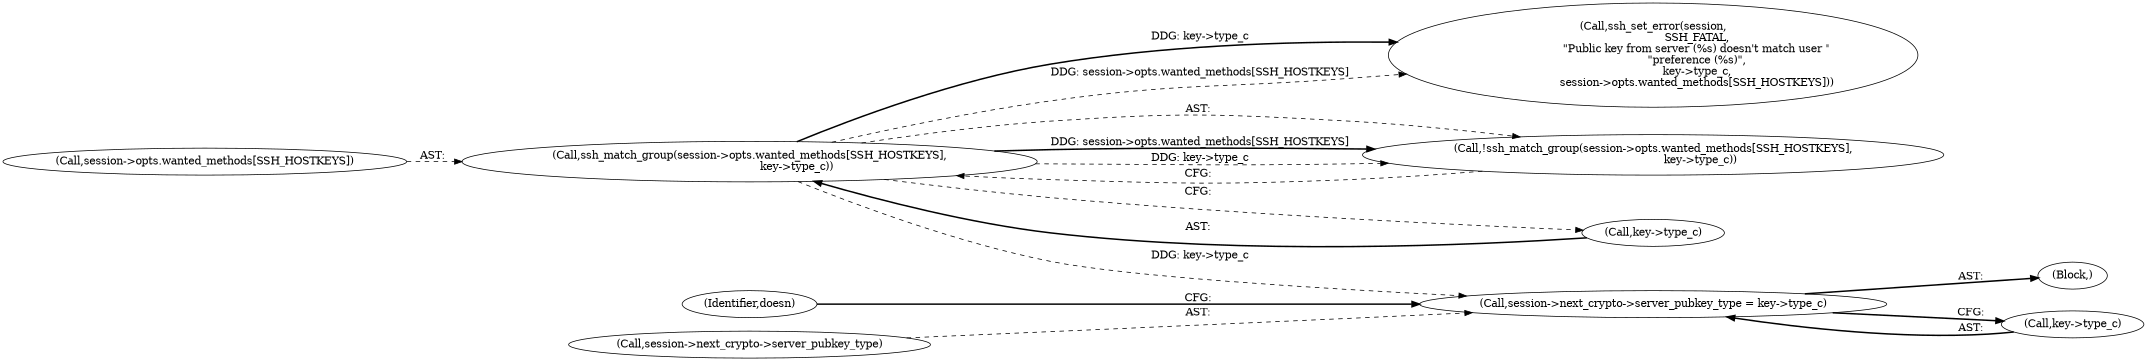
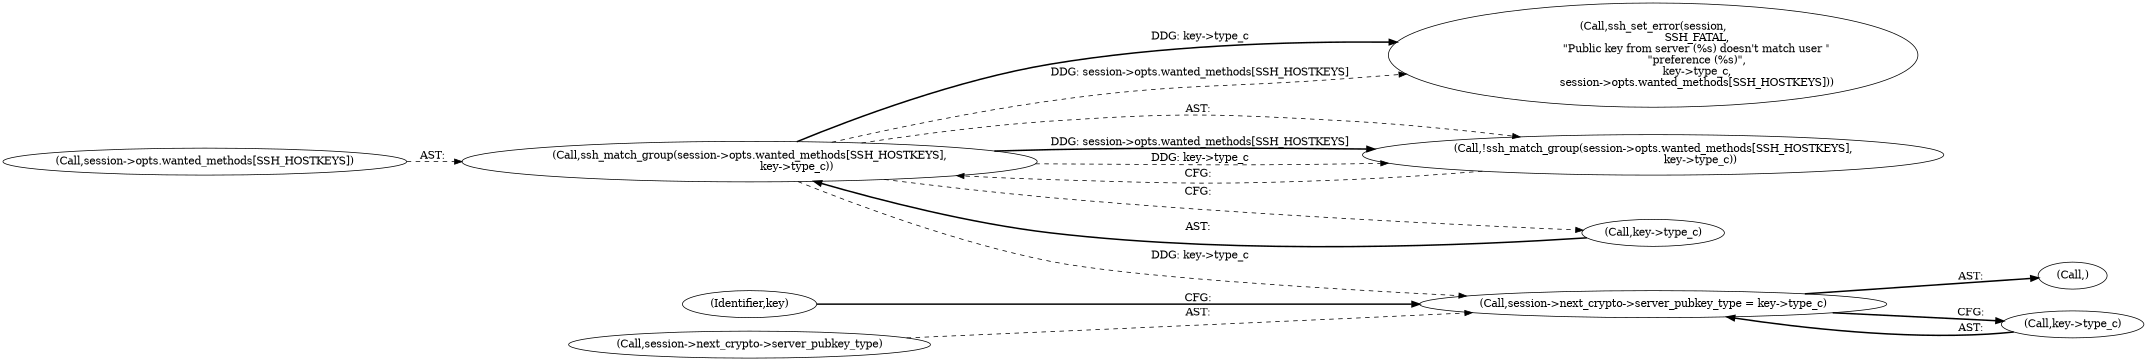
node "(Block,)": label "(Block,)" -> "(Call,)"
node "(Identifier,doesn)": label "(Identifier,doesn)" -> "(Identifier,key)"
